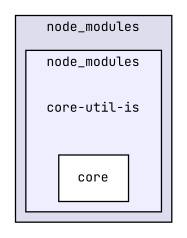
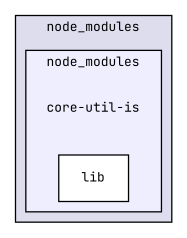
node "core": label "core" -> "lib"
